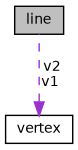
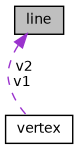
edge "line" -> "vertex": reversed
